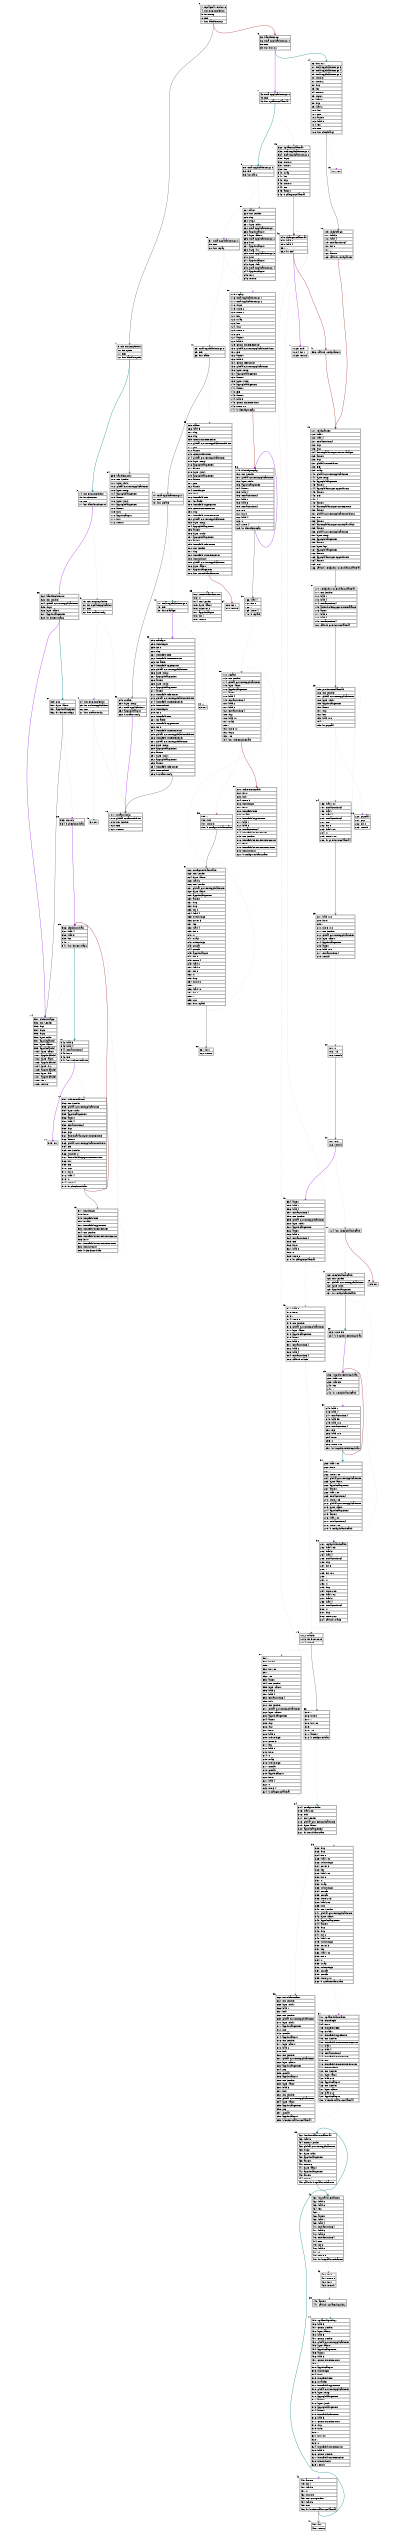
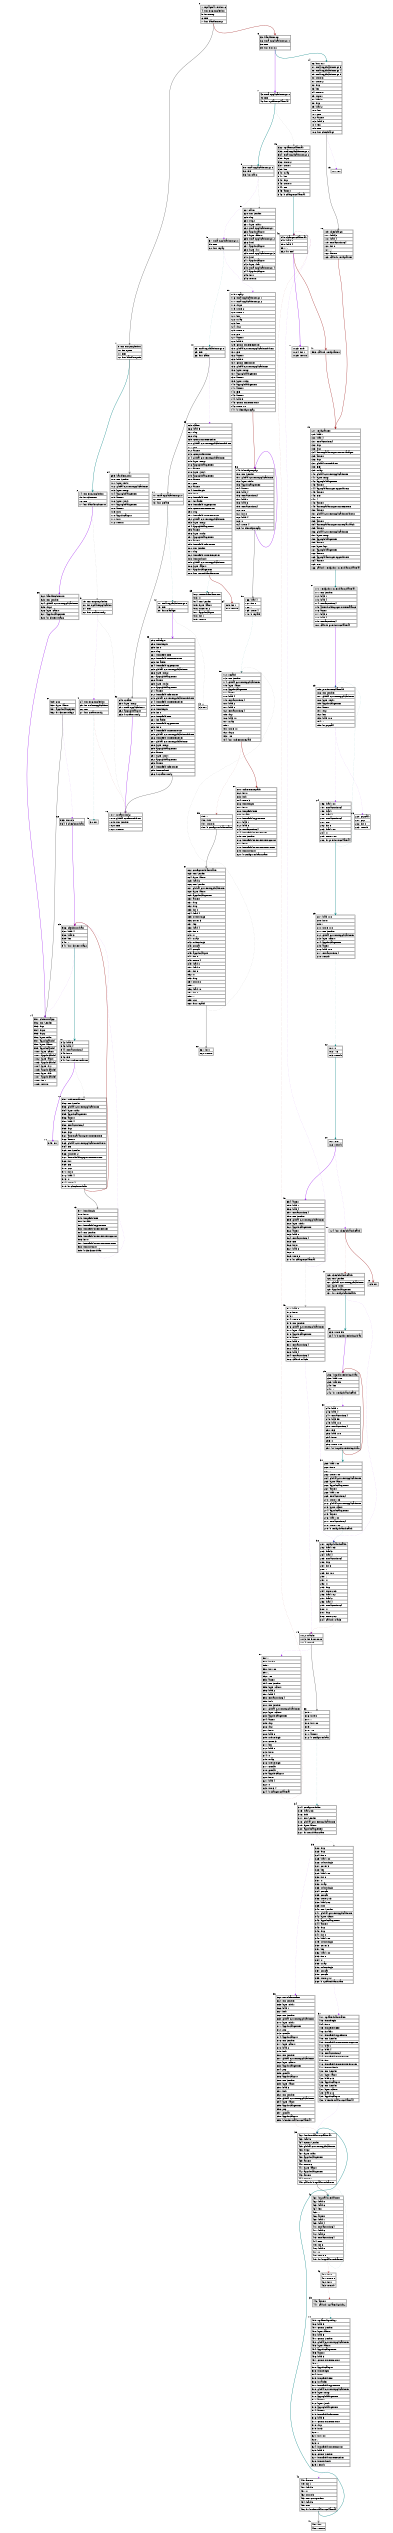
edge "922. handle_closeout:" -> "929. pop": removed
